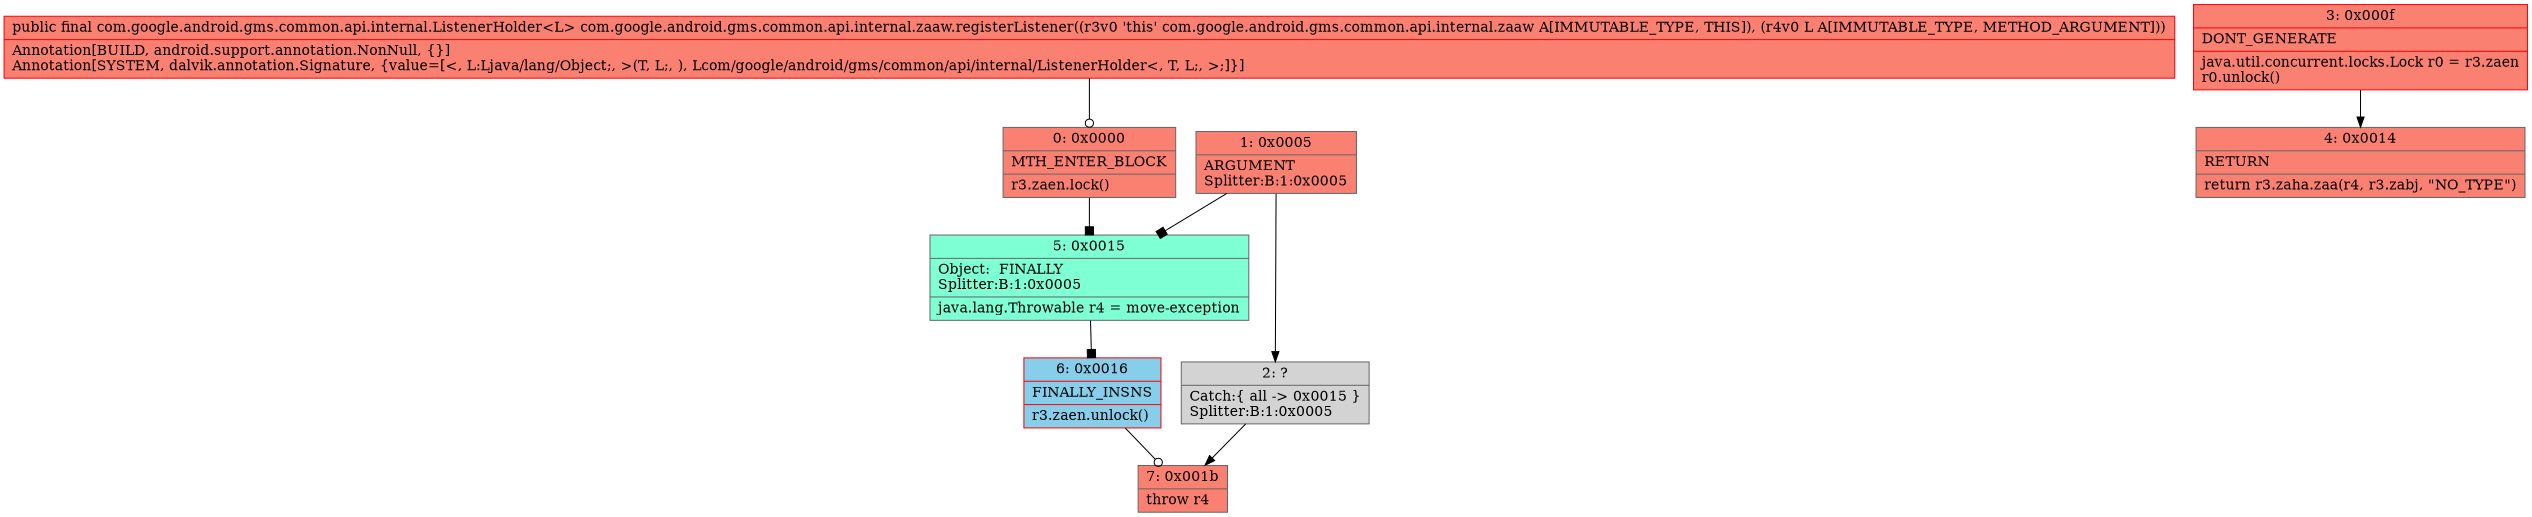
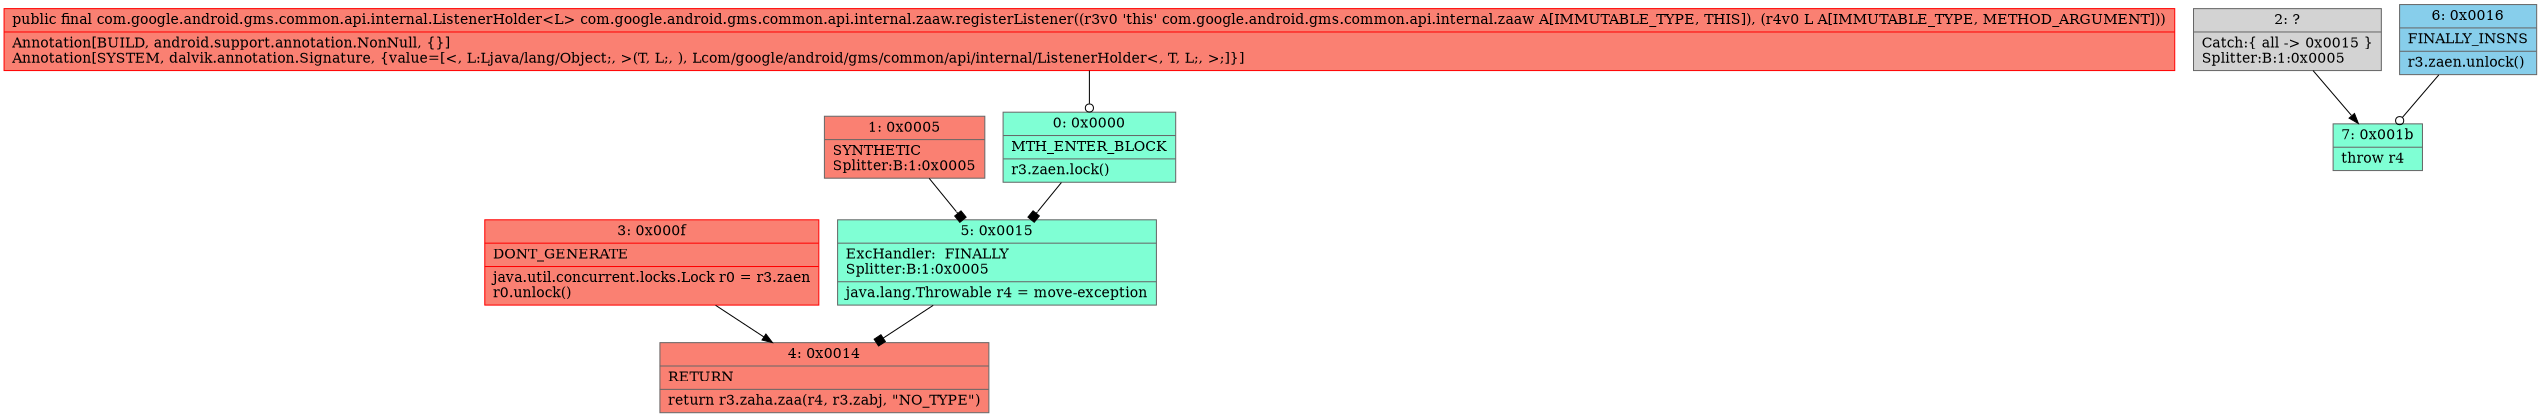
node "0: 0x0000": fillcolor salmon -> aquamarine
node "1: 0x0005": text "ARGUMENT" -> "SYNTHETIC"
node "5: 0x0015": text "Object:  FINALLY" -> "ExcHandler:  FINALLY"
edge "1: 0x0005" -> "2: ?": removed
edge "5: 0x0015" -> "6: 0x0016": now "5: 0x0015" -> "4: 0x0014"
node "6: 0x0016": color red -> gray40
node "7: 0x001b": fillcolor salmon -> aquamarine
